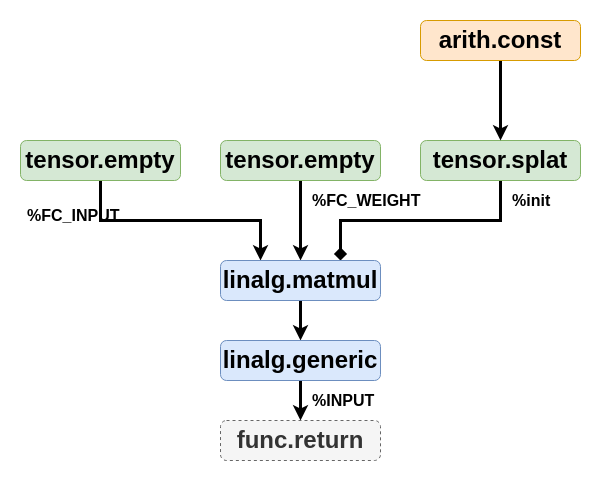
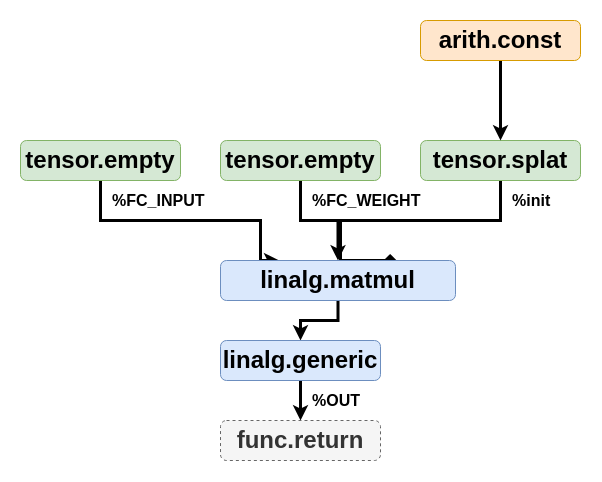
node "%FC_INPUT": moved (81, 216) -> (166, 201)
node "linalg.matmul": size 160x40 -> 235x40
node "%INPUT": label "%INPUT" -> "%OUT"
